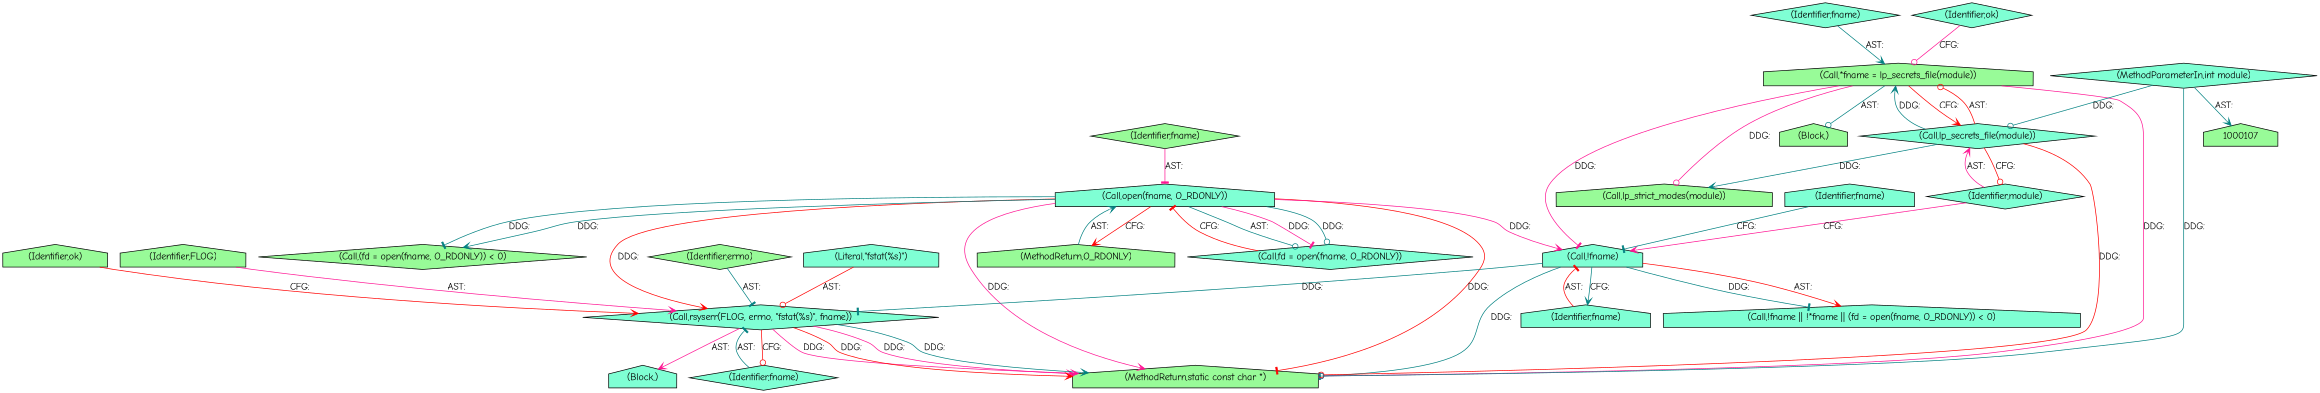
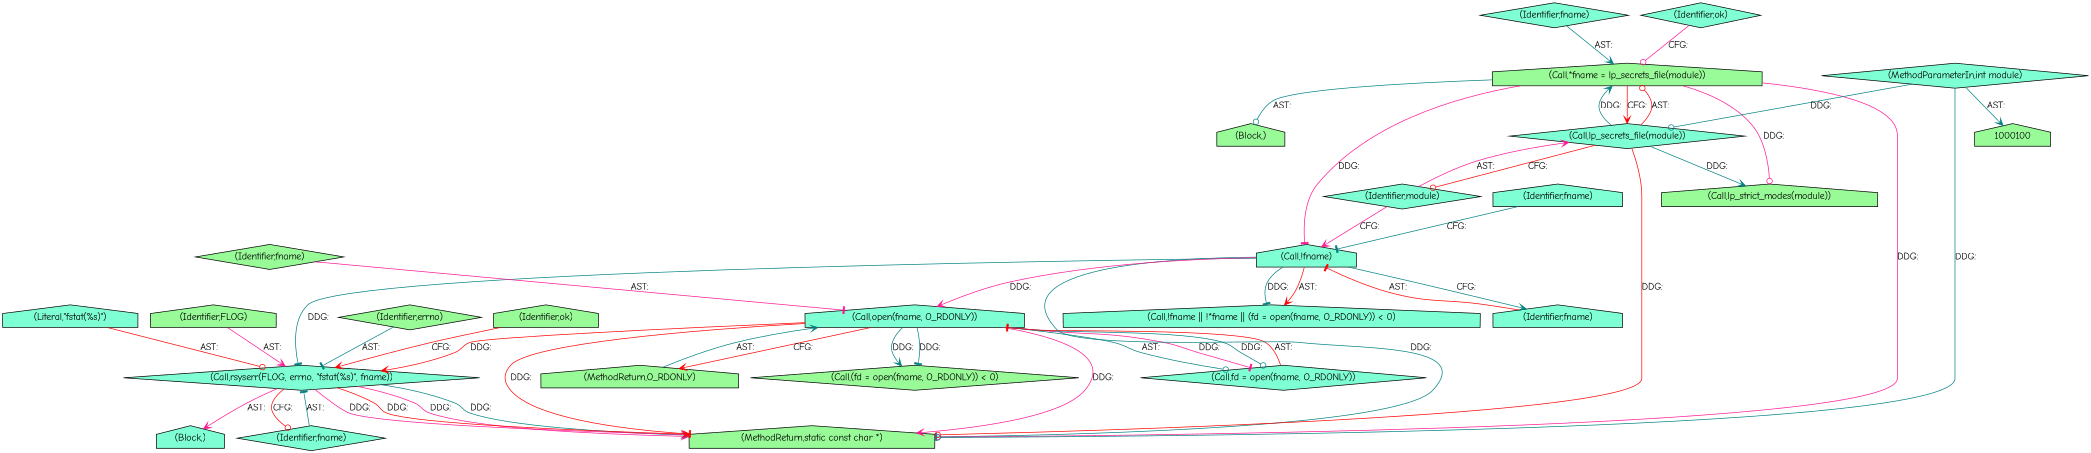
node "1000107": label "1000107" -> "1000100"
edge "(Call,open(fname, O_RDONLY))" -> "(Call,!fname)": reversed
edge "(Call,fd = open(fname, O_RDONLY))" -> "(Call,open(fname, O_RDONLY))": label "CFG: " -> "AST: "
